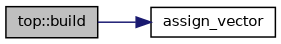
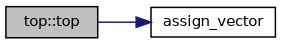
node "top::build": label "top::build" -> "top::top"
